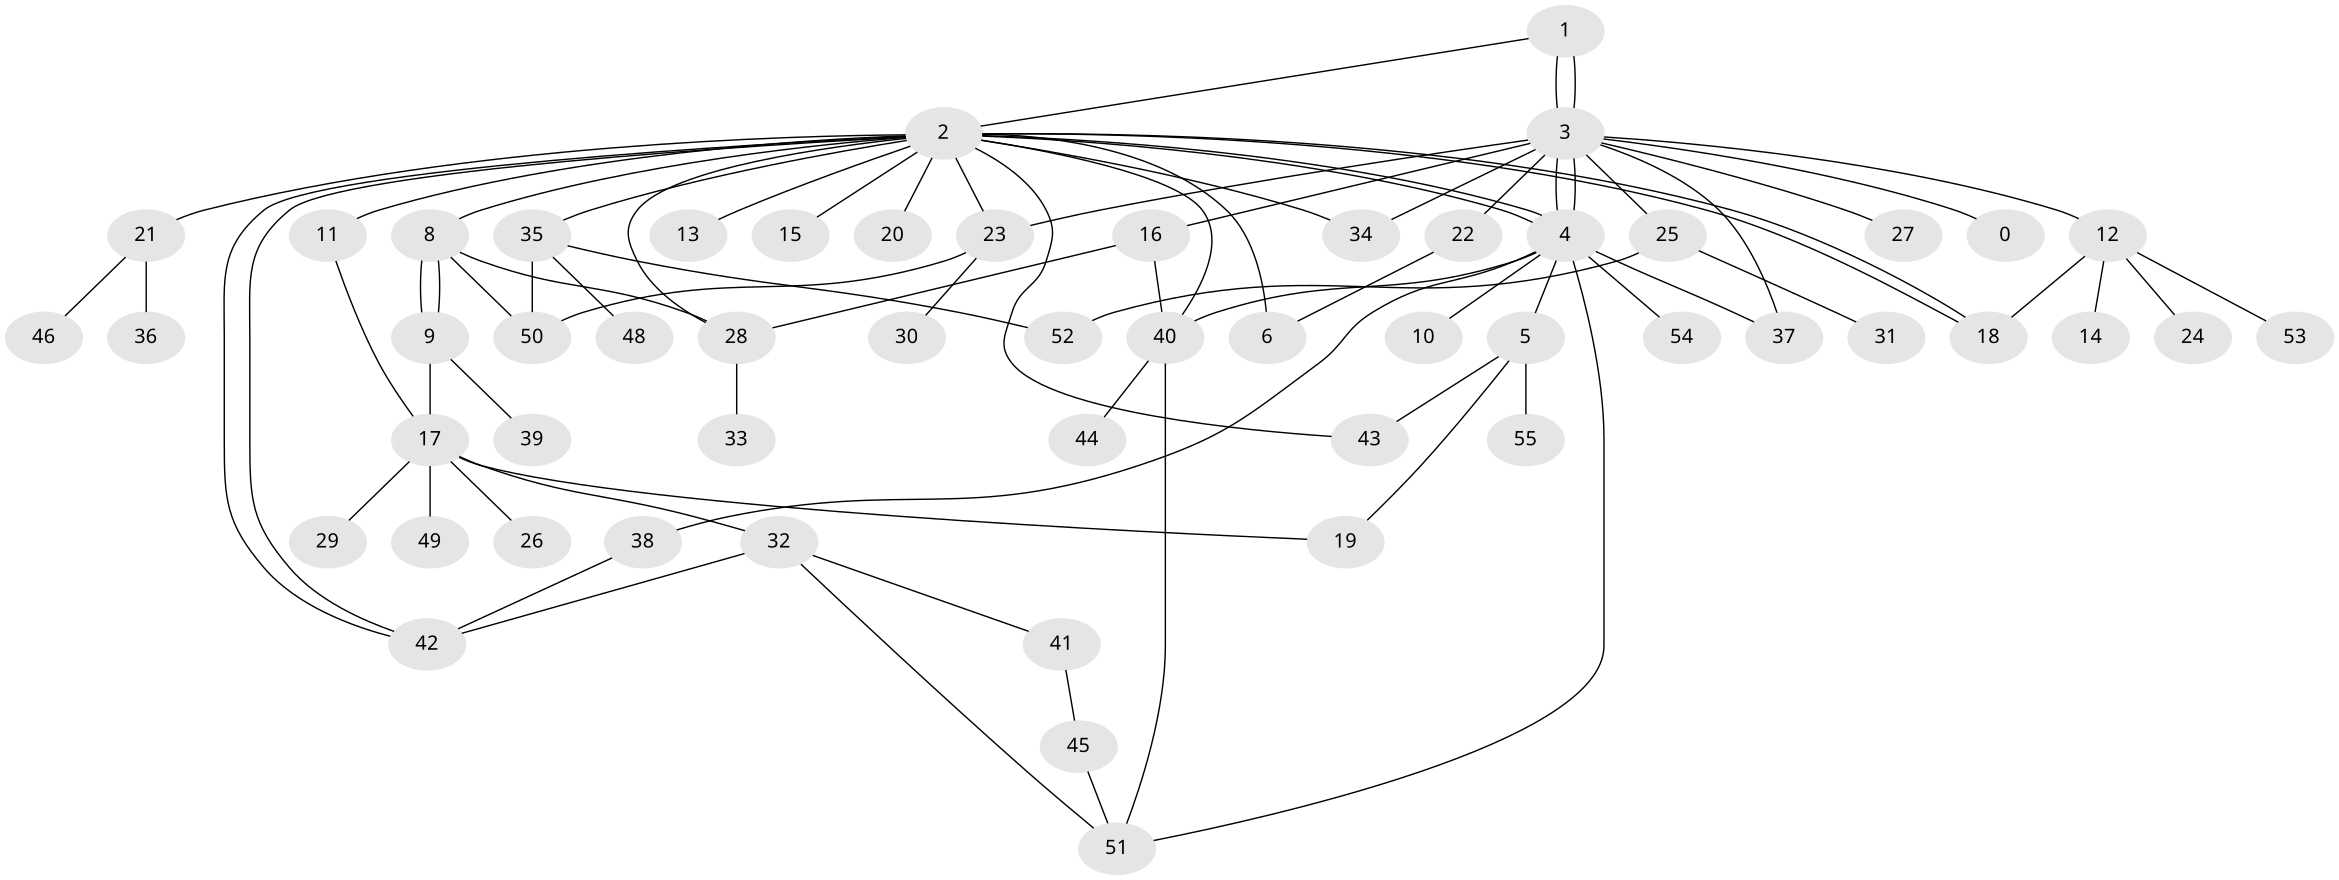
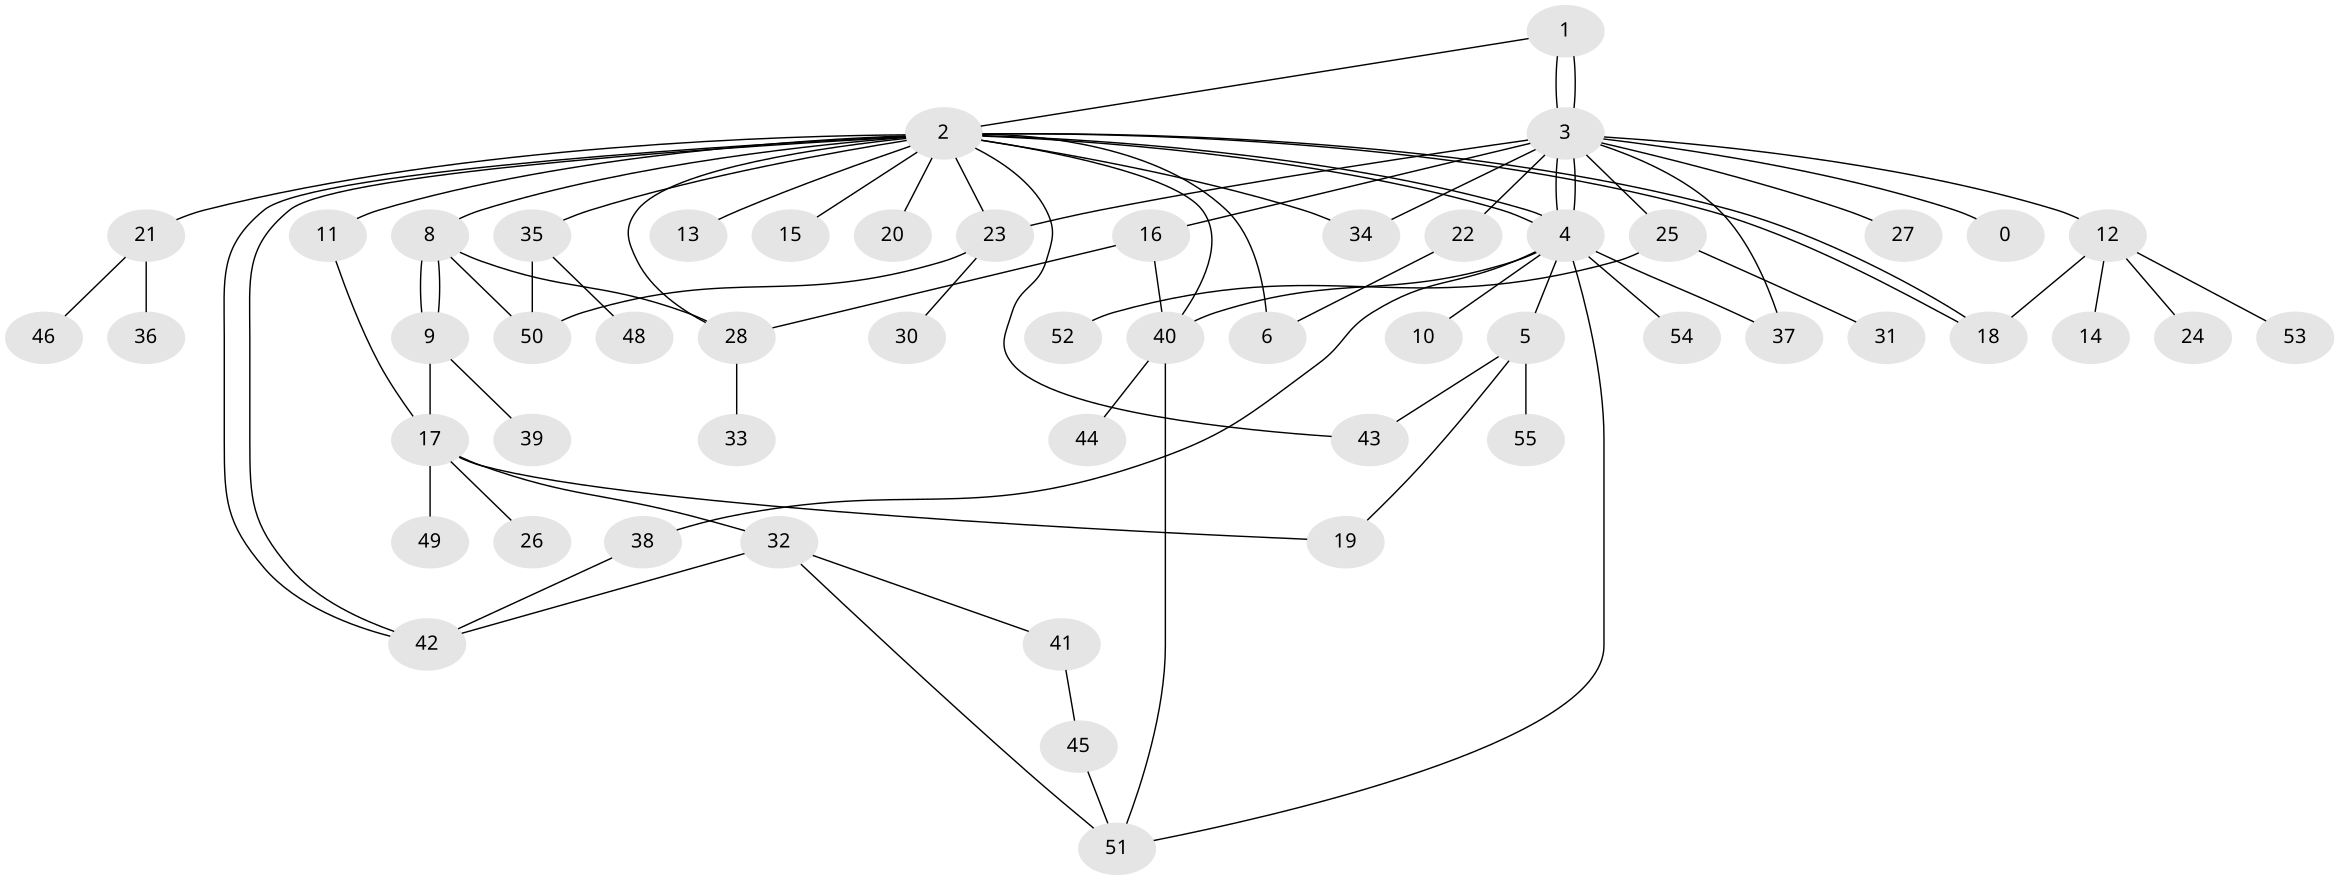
edge "35" -- "52": removed
node "29": removed
